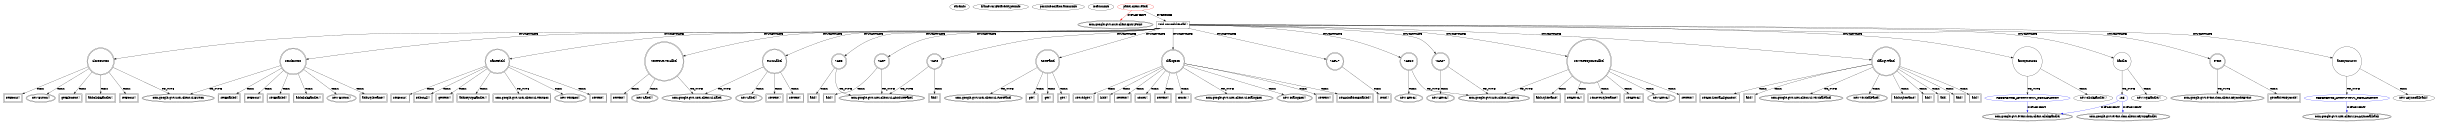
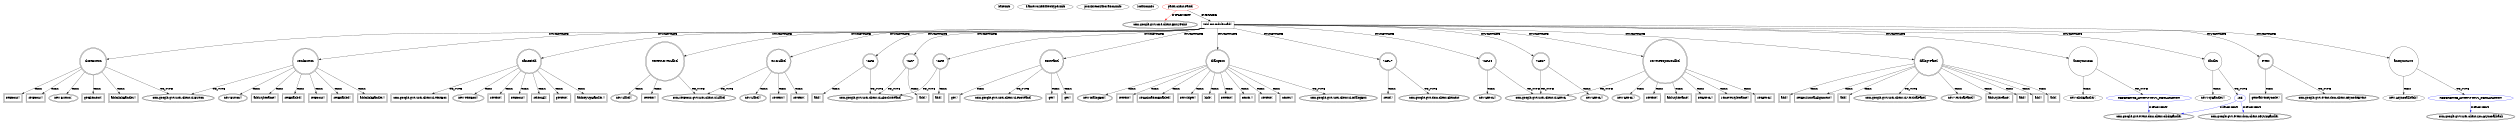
node "com.google.gwt.user.client.ui.Label": label "com.google.gwt.user.client.ui.Label" -> "com.setFocus.gwt.user.client.ui.Label"
node "com.google.gwt.dom.client.Element": added
